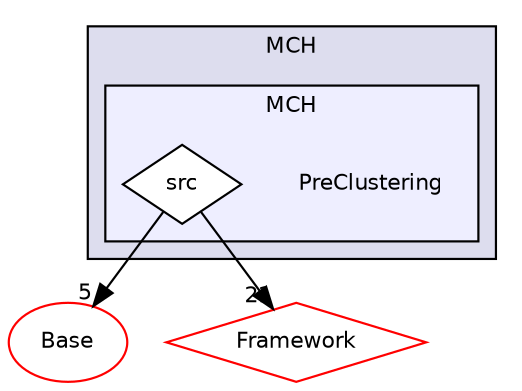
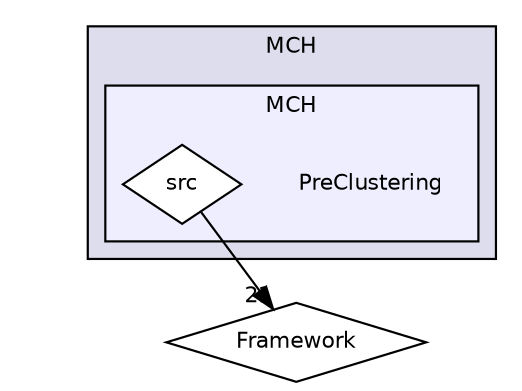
node "Base": removed
node "Framework": color red -> black
